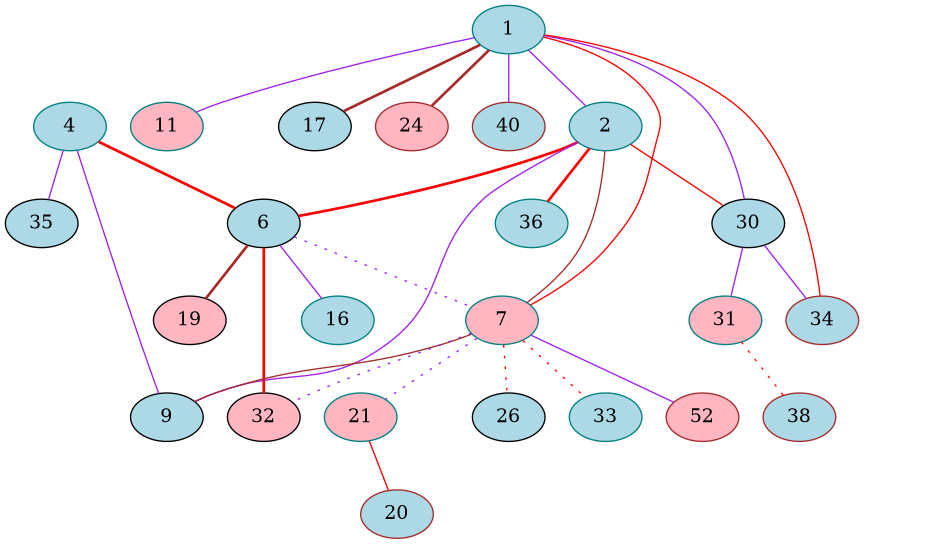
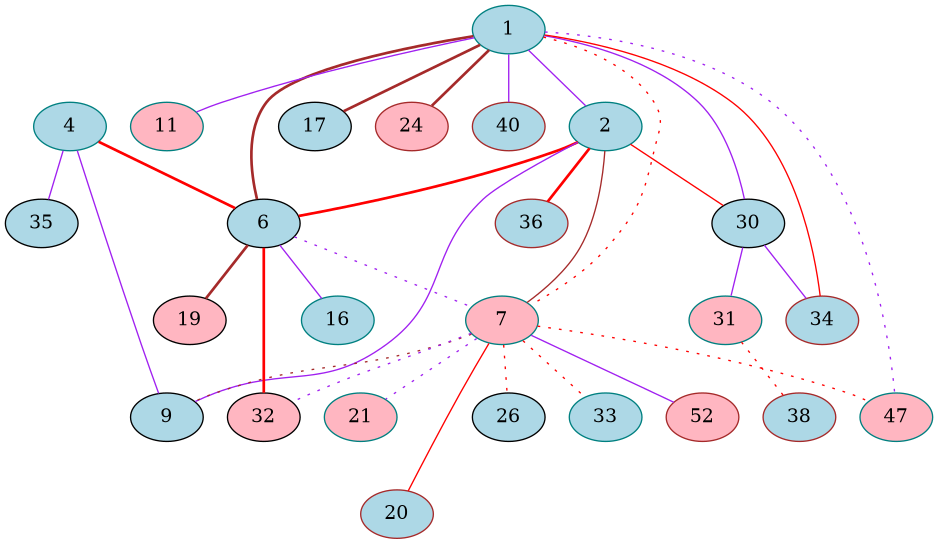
edge "1" -- "6": added
edge "1" -- "7": style solid -> dotted
node "36": color teal -> brown
edge "7" -- "9": style solid -> dotted
node "47": added
edge "21" -- "20": now "7" -- "20"
